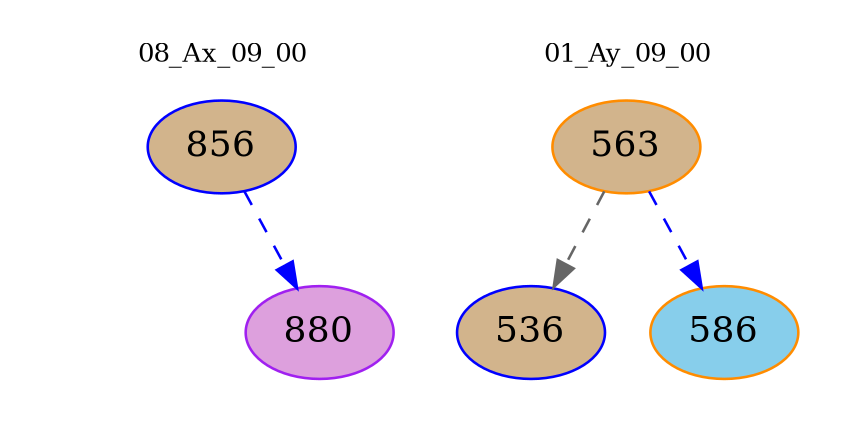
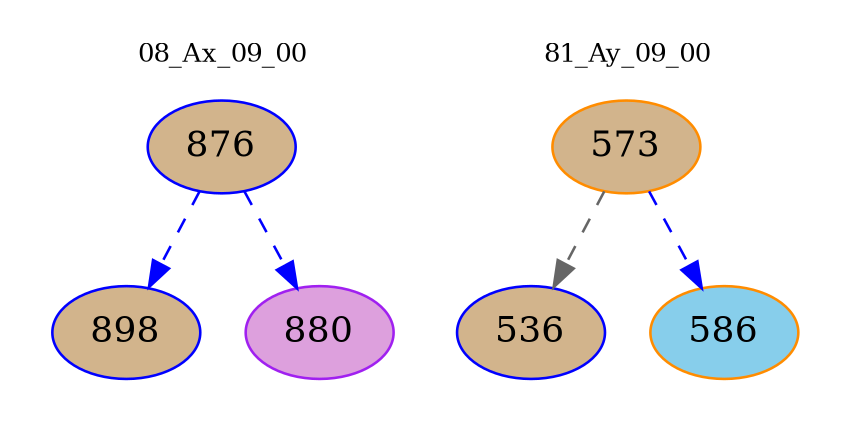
cluster "01_Ay_09_00": label "01_Ay_09_00" -> "81_Ay_09_00"
node "856": label "856" -> "876"
node "563": label "563" -> "573"
node "898": added
